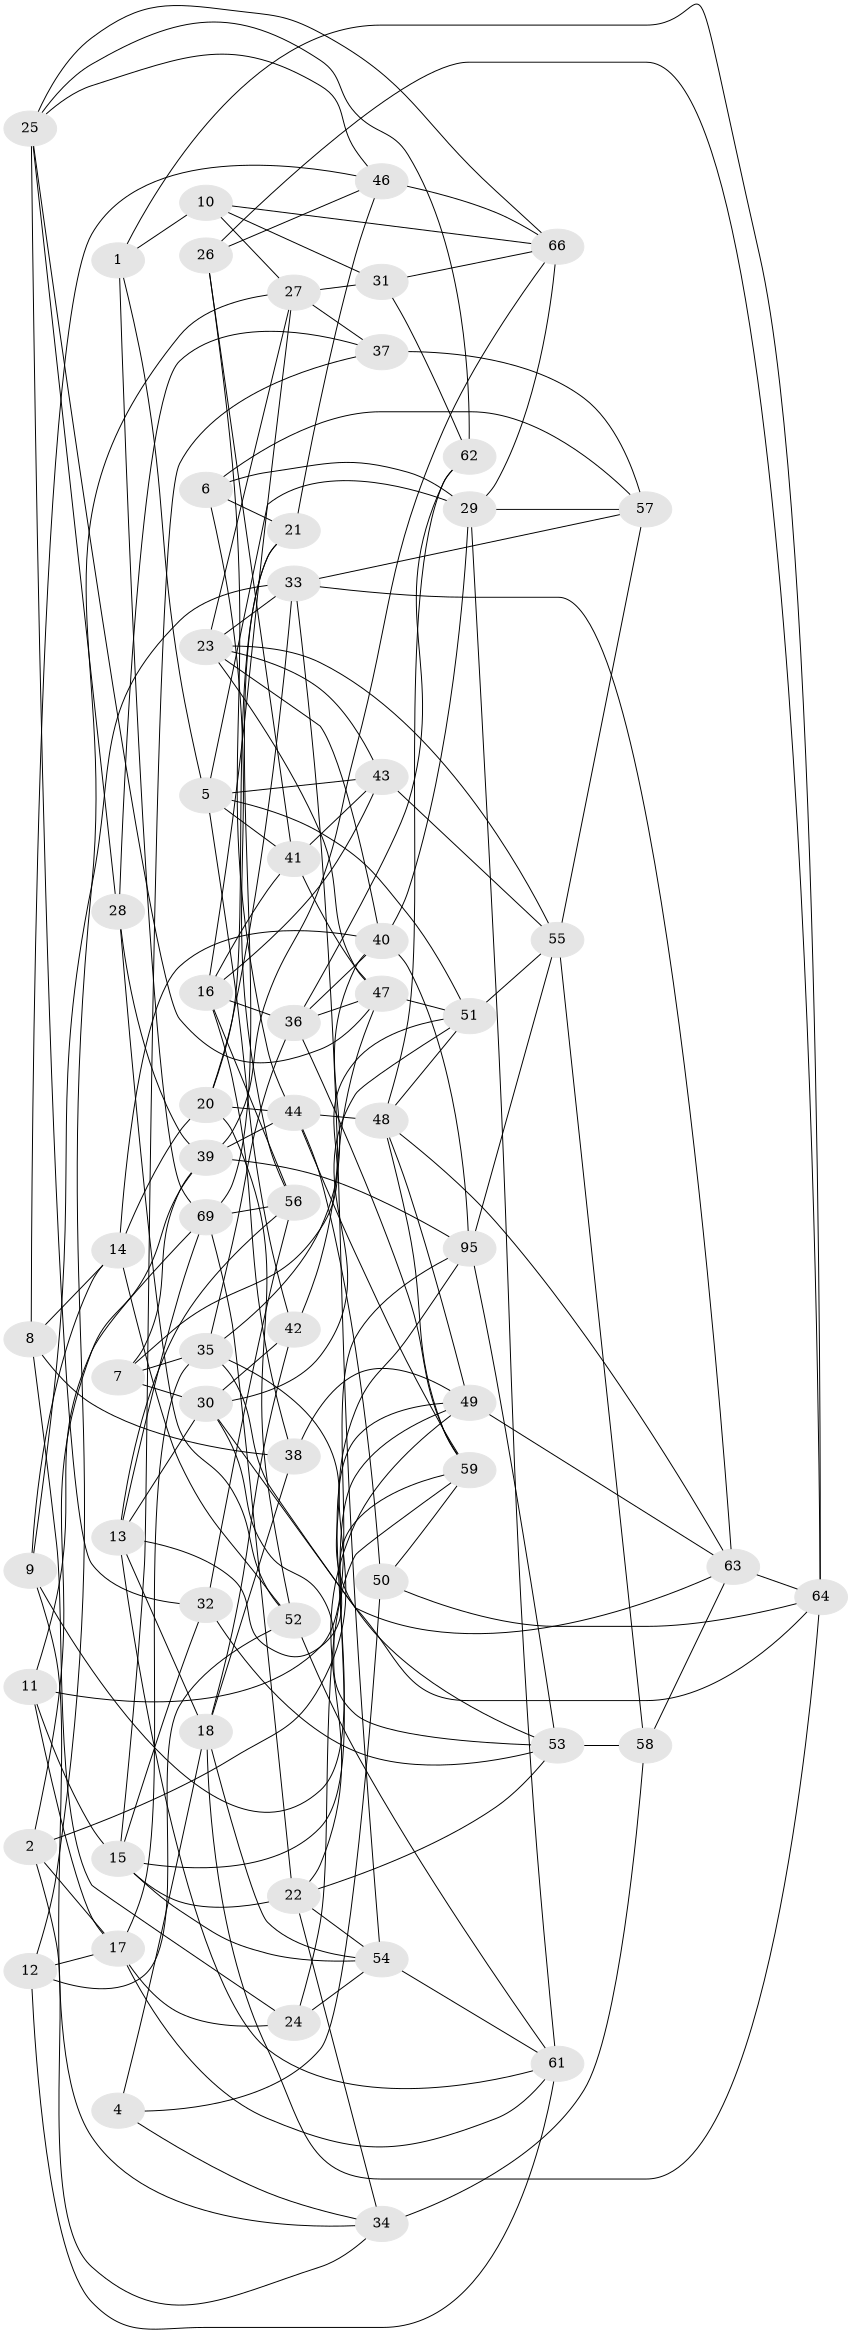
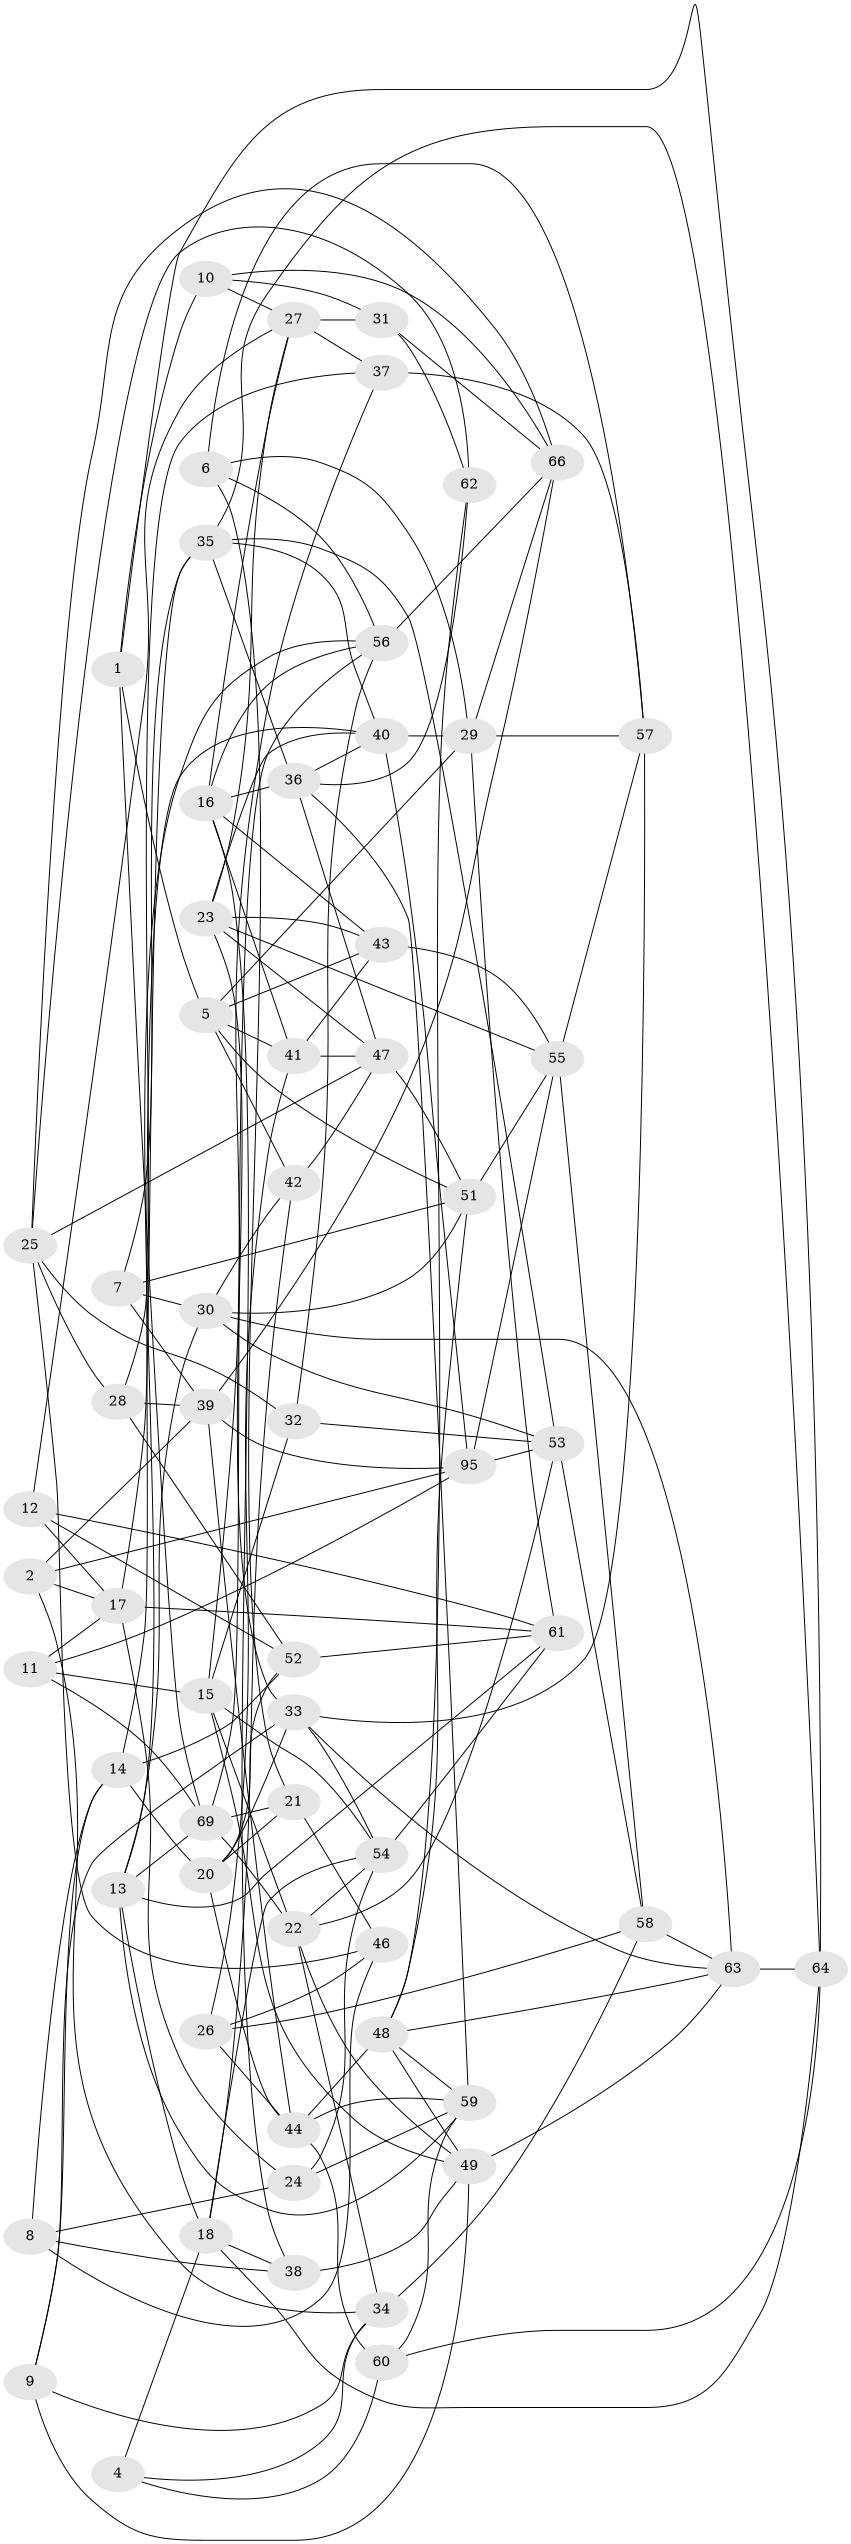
edge "46" -- "66": now "56" -- "66"
edge "26" -- "64": now "26" -- "58"
node "50": label "50" -> "60"
